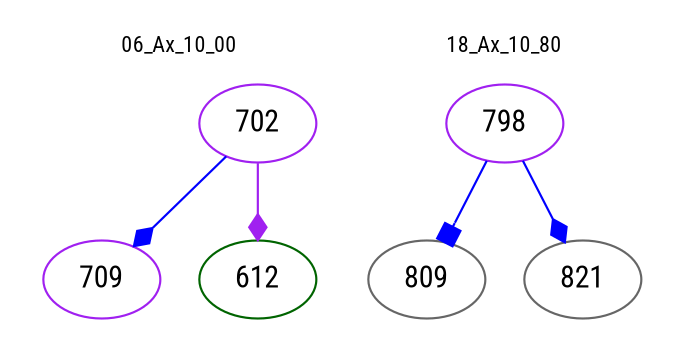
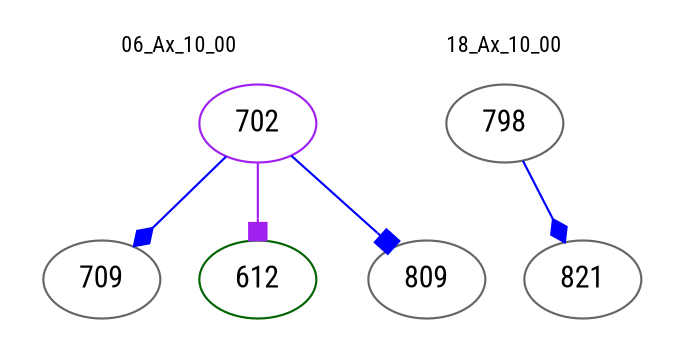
cluster "18_Ax_10_80": label "18_Ax_10_80" -> "18_Ax_10_00"
node "798": color purple -> gray40
edge "702" -> "612": arrowhead diamond -> box
edge "798" -> "809": now "702" -> "809"
node "709": color purple -> gray40
